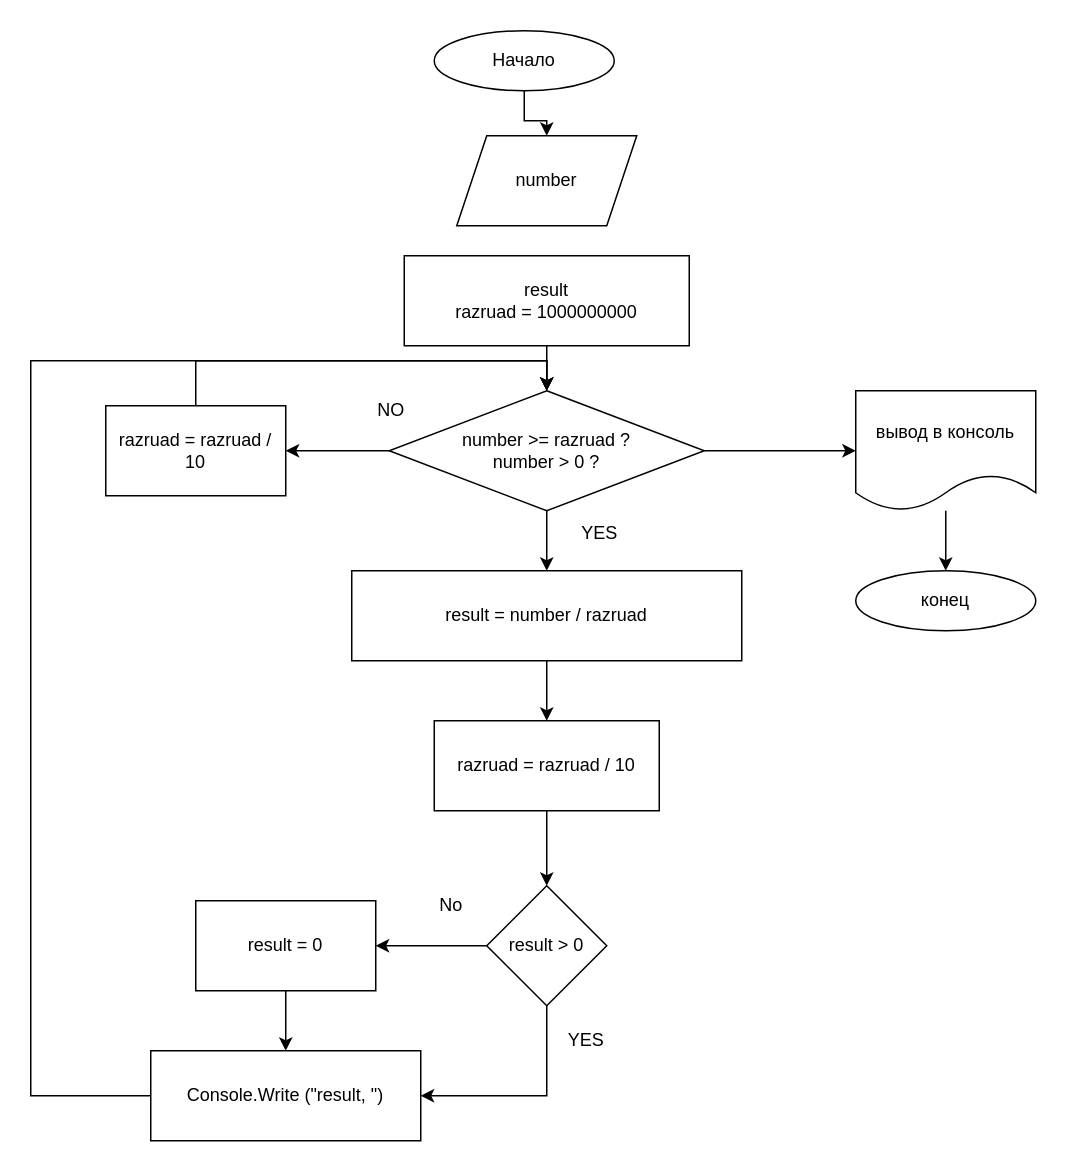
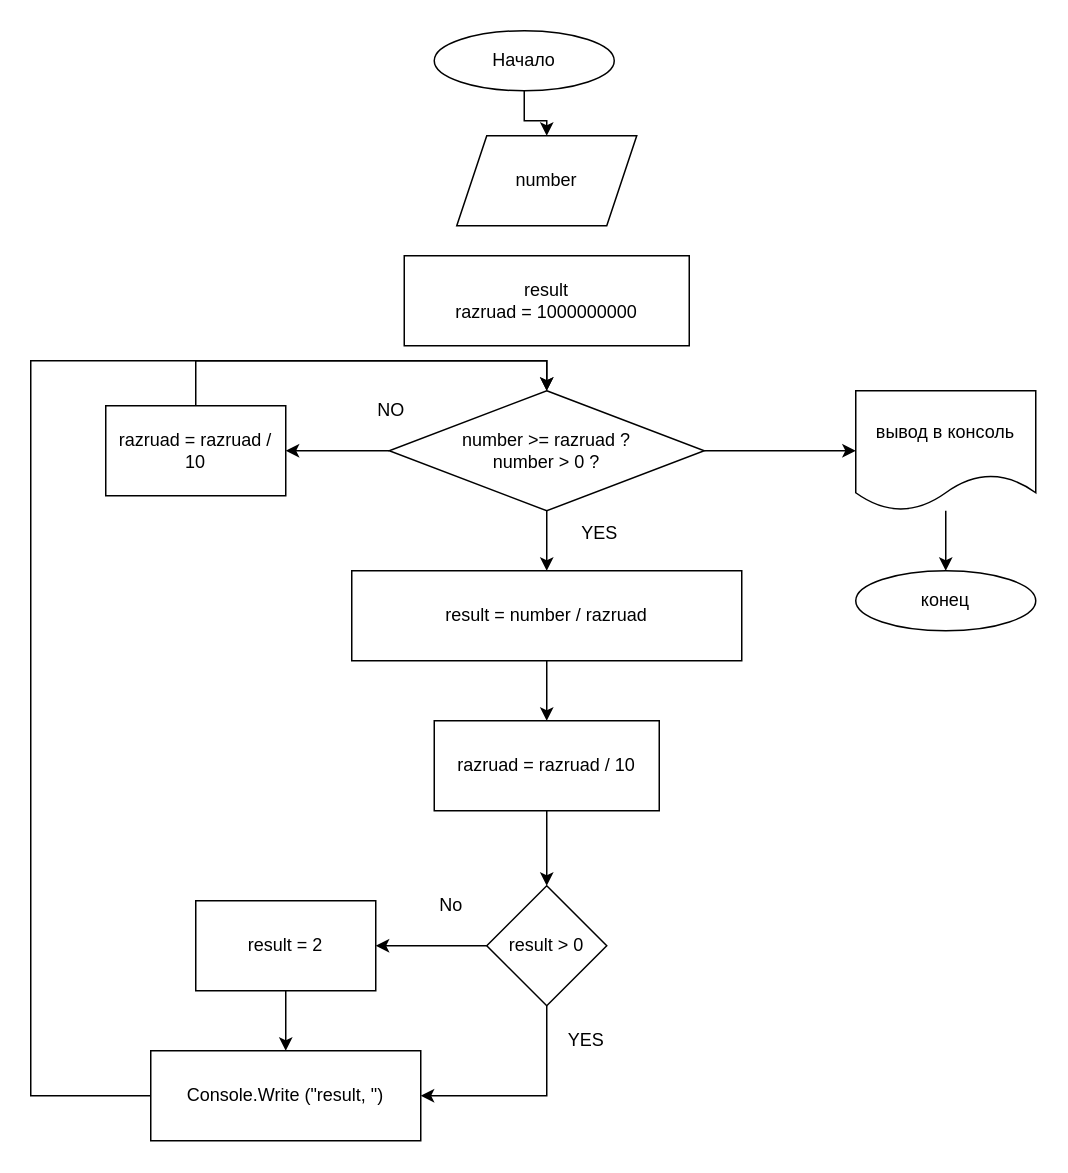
edge "result razruad = 1000000000" -> "number >= razruad ? number > 0 ?": removed
node "result = 0": label "result = 0" -> "result = 2"
